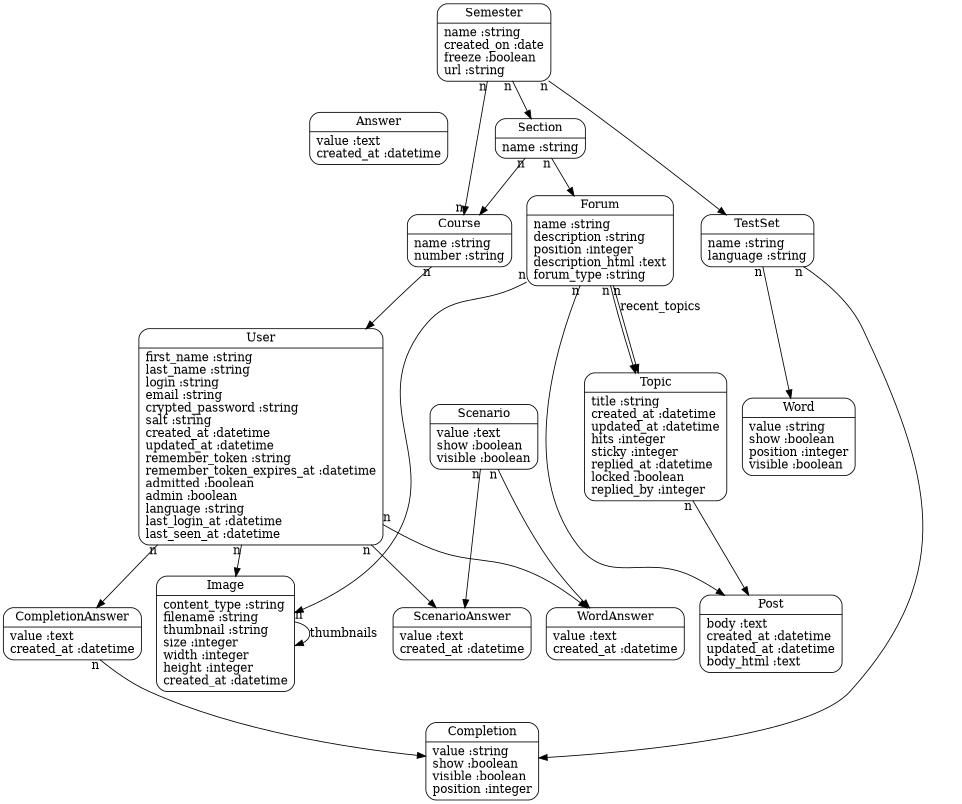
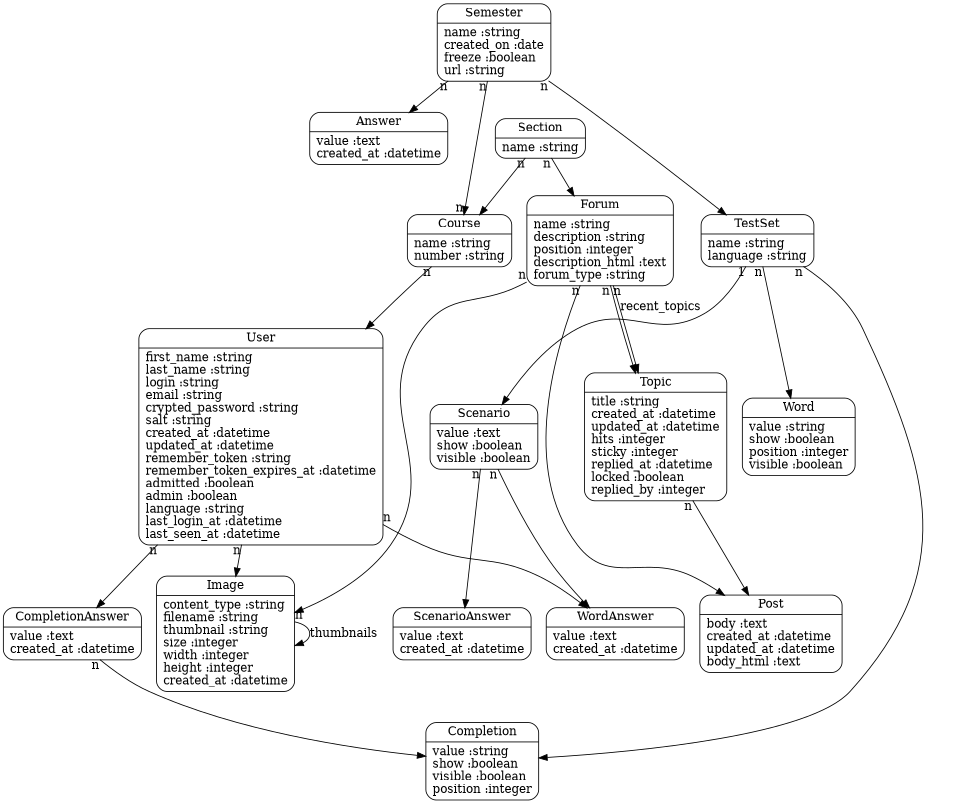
edge "Semester" -> "Section": now "Semester" -> "Answer"
edge "TestSet" -> "Scenario": added
edge "User" -> "ScenarioAnswer": removed
